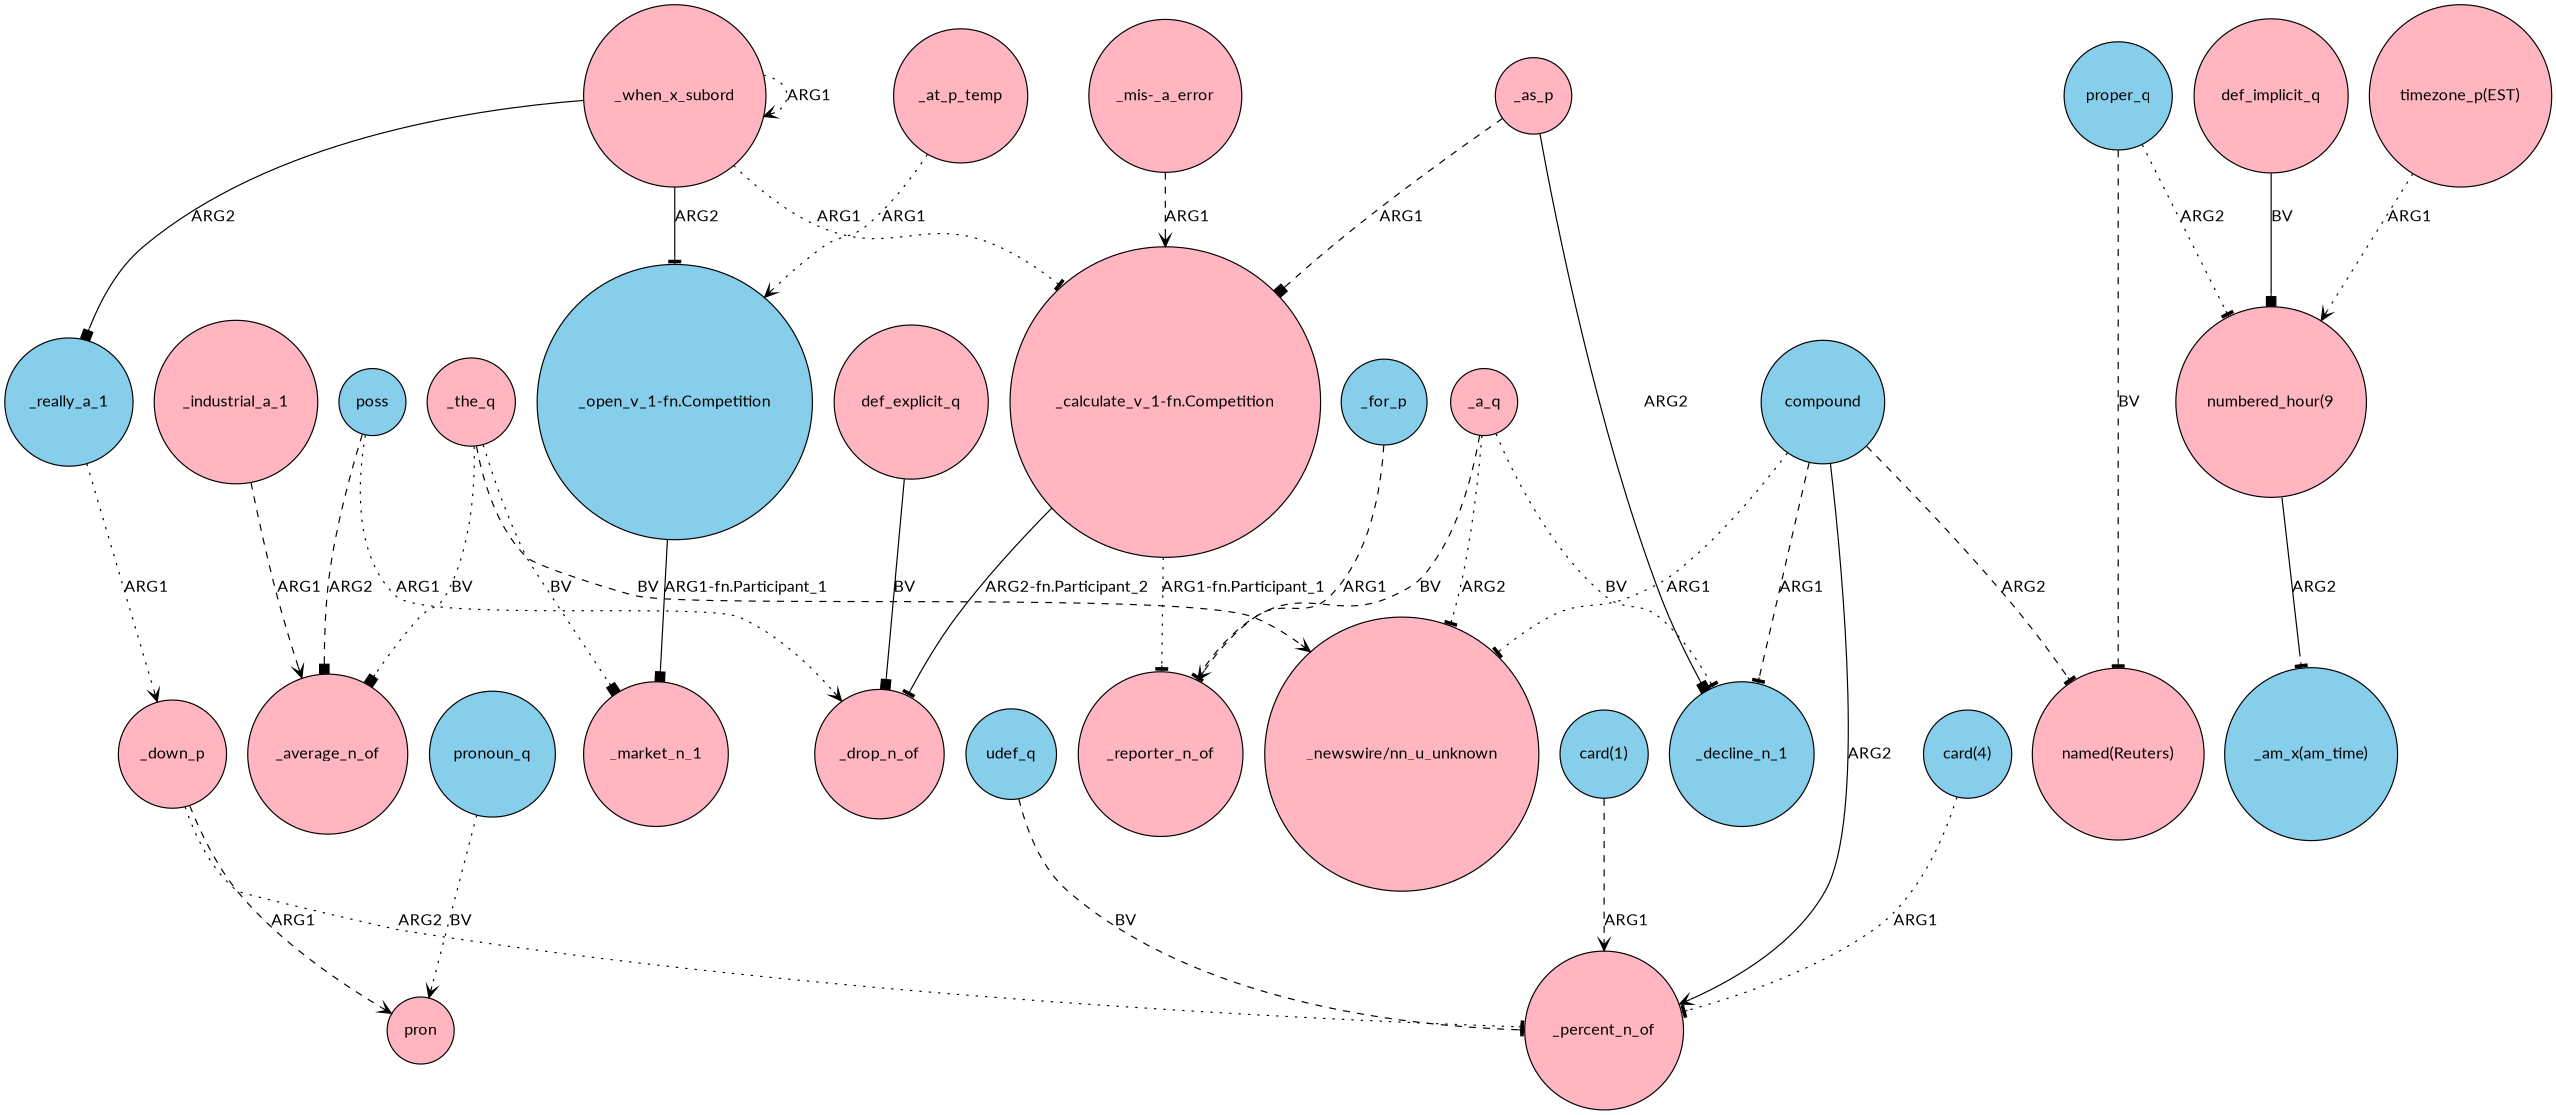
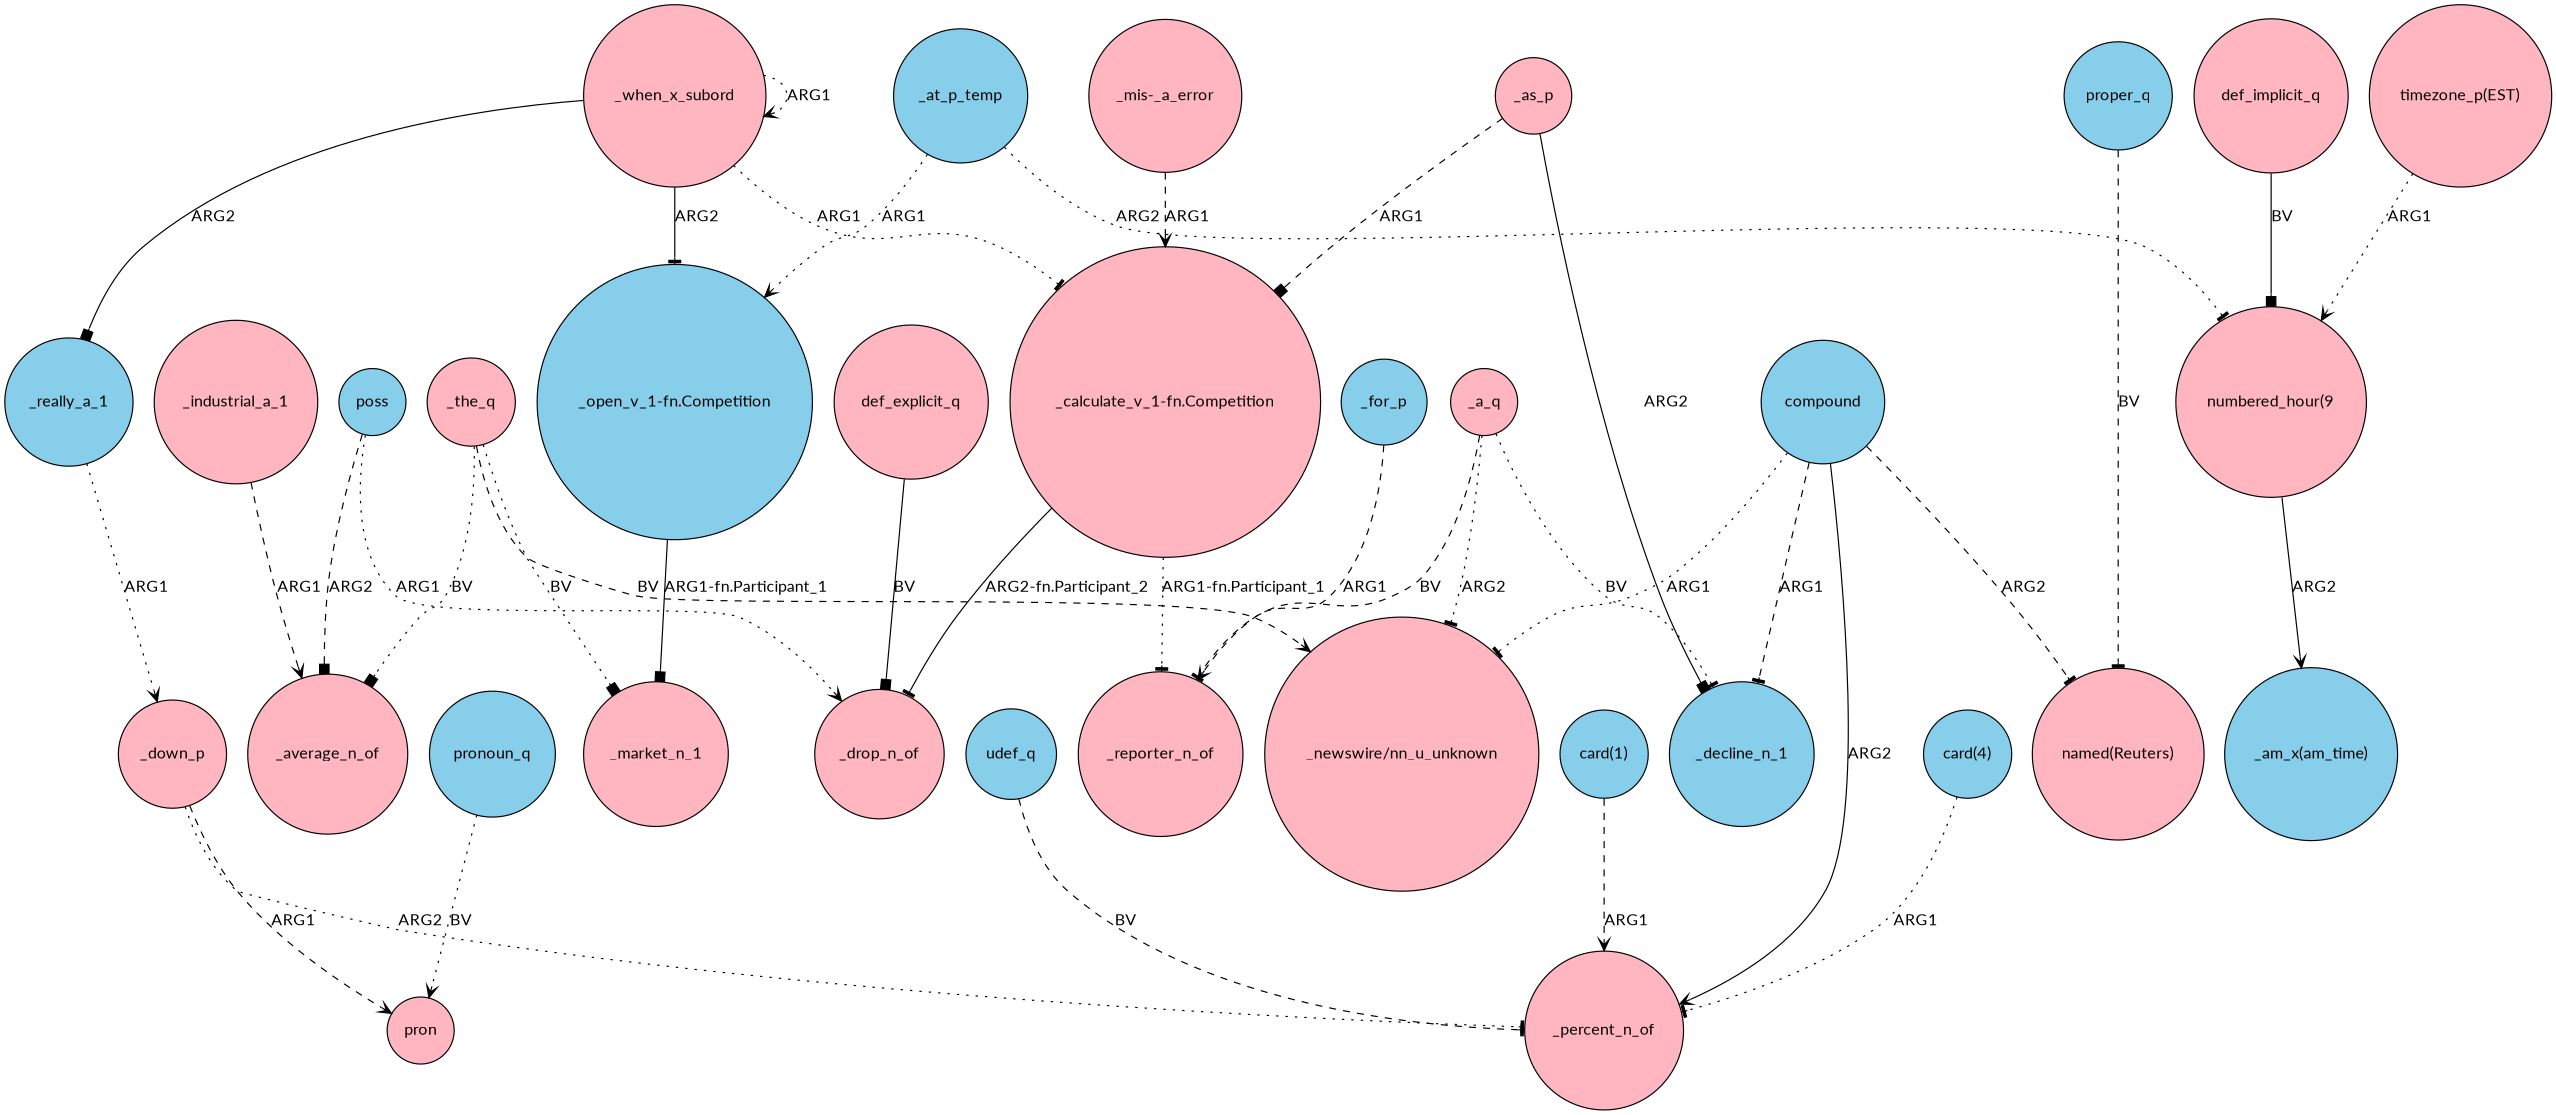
node "_at_p_temp": fillcolor lightpink -> skyblue
edge "proper_q" -> "numbered_hour(9": now "_at_p_temp" -> "numbered_hour(9"
edge "numbered_hour(9" -> "_am_x(am_time)": arrowhead tee -> vee
